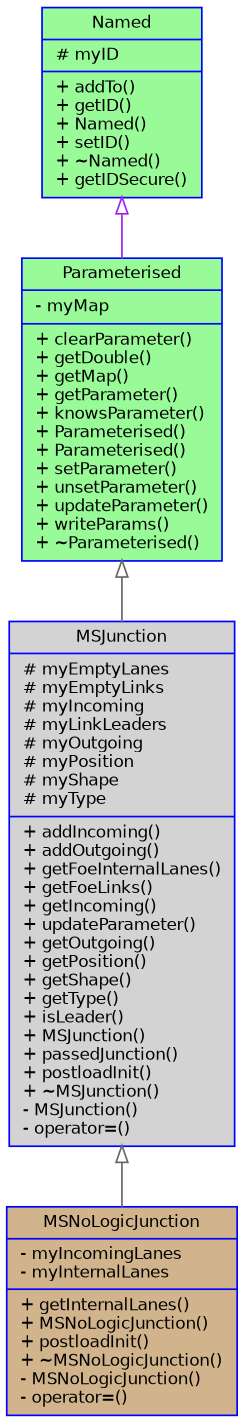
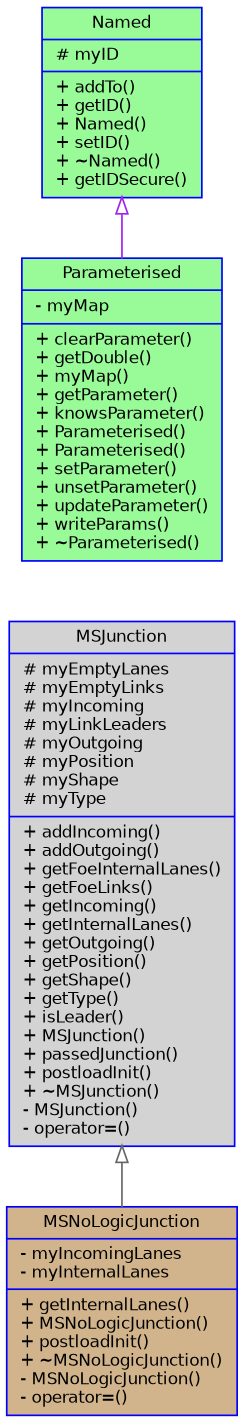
node "Parameterised": text "+ getMap()" -> "+ myMap()"
edge "MSJunction" -> "Parameterised": removed
node "MSJunction": text "+ updateParameter()" -> "+ getInternalLanes()"
